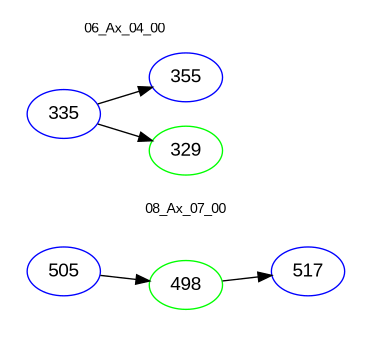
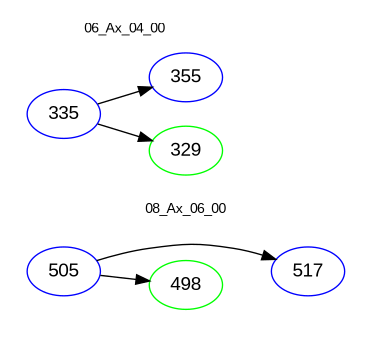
cluster "08_Ax_07_00": label "08_Ax_07_00" -> "08_Ax_06_00"
edge "498" -> "517": now "505" -> "517"
